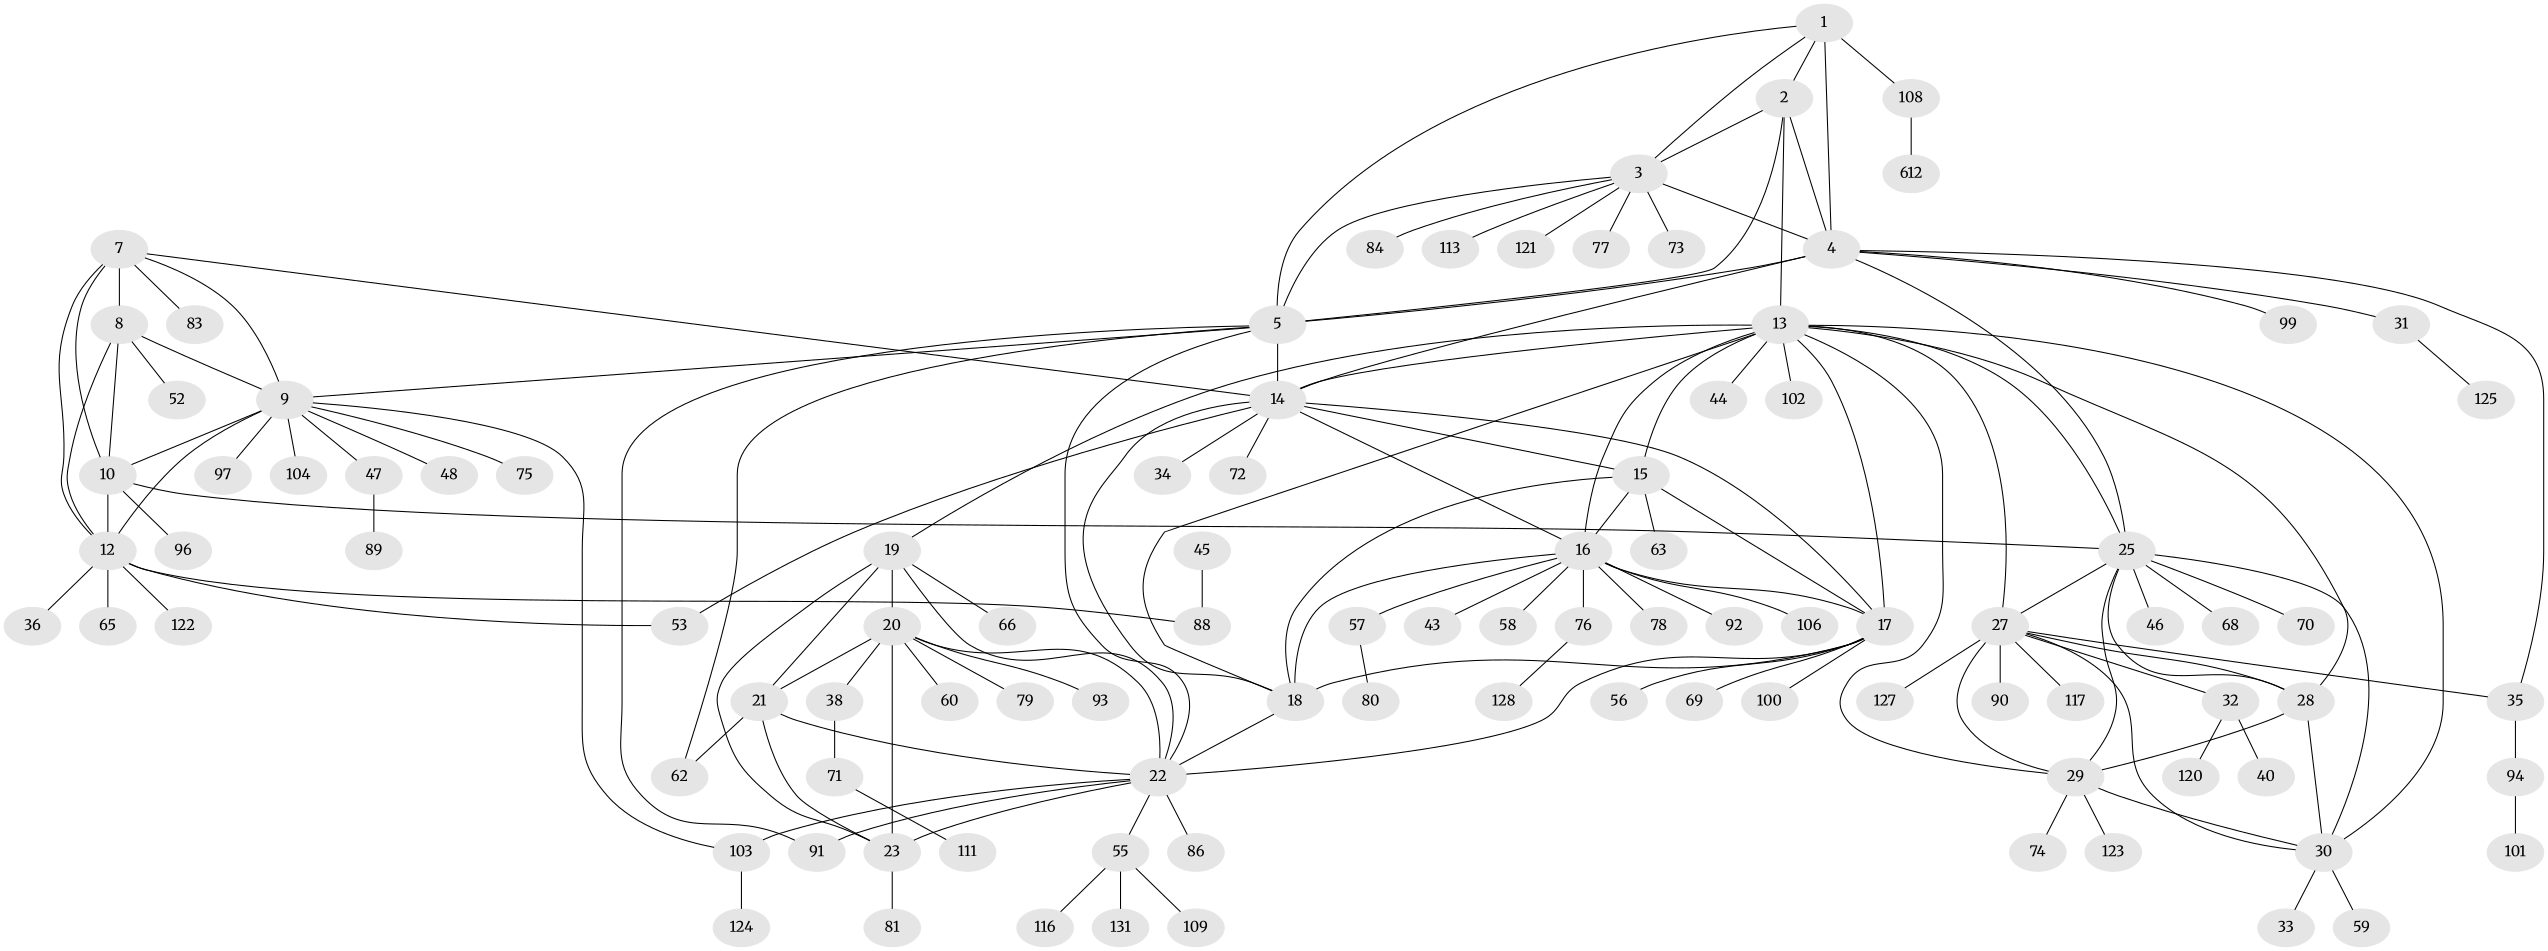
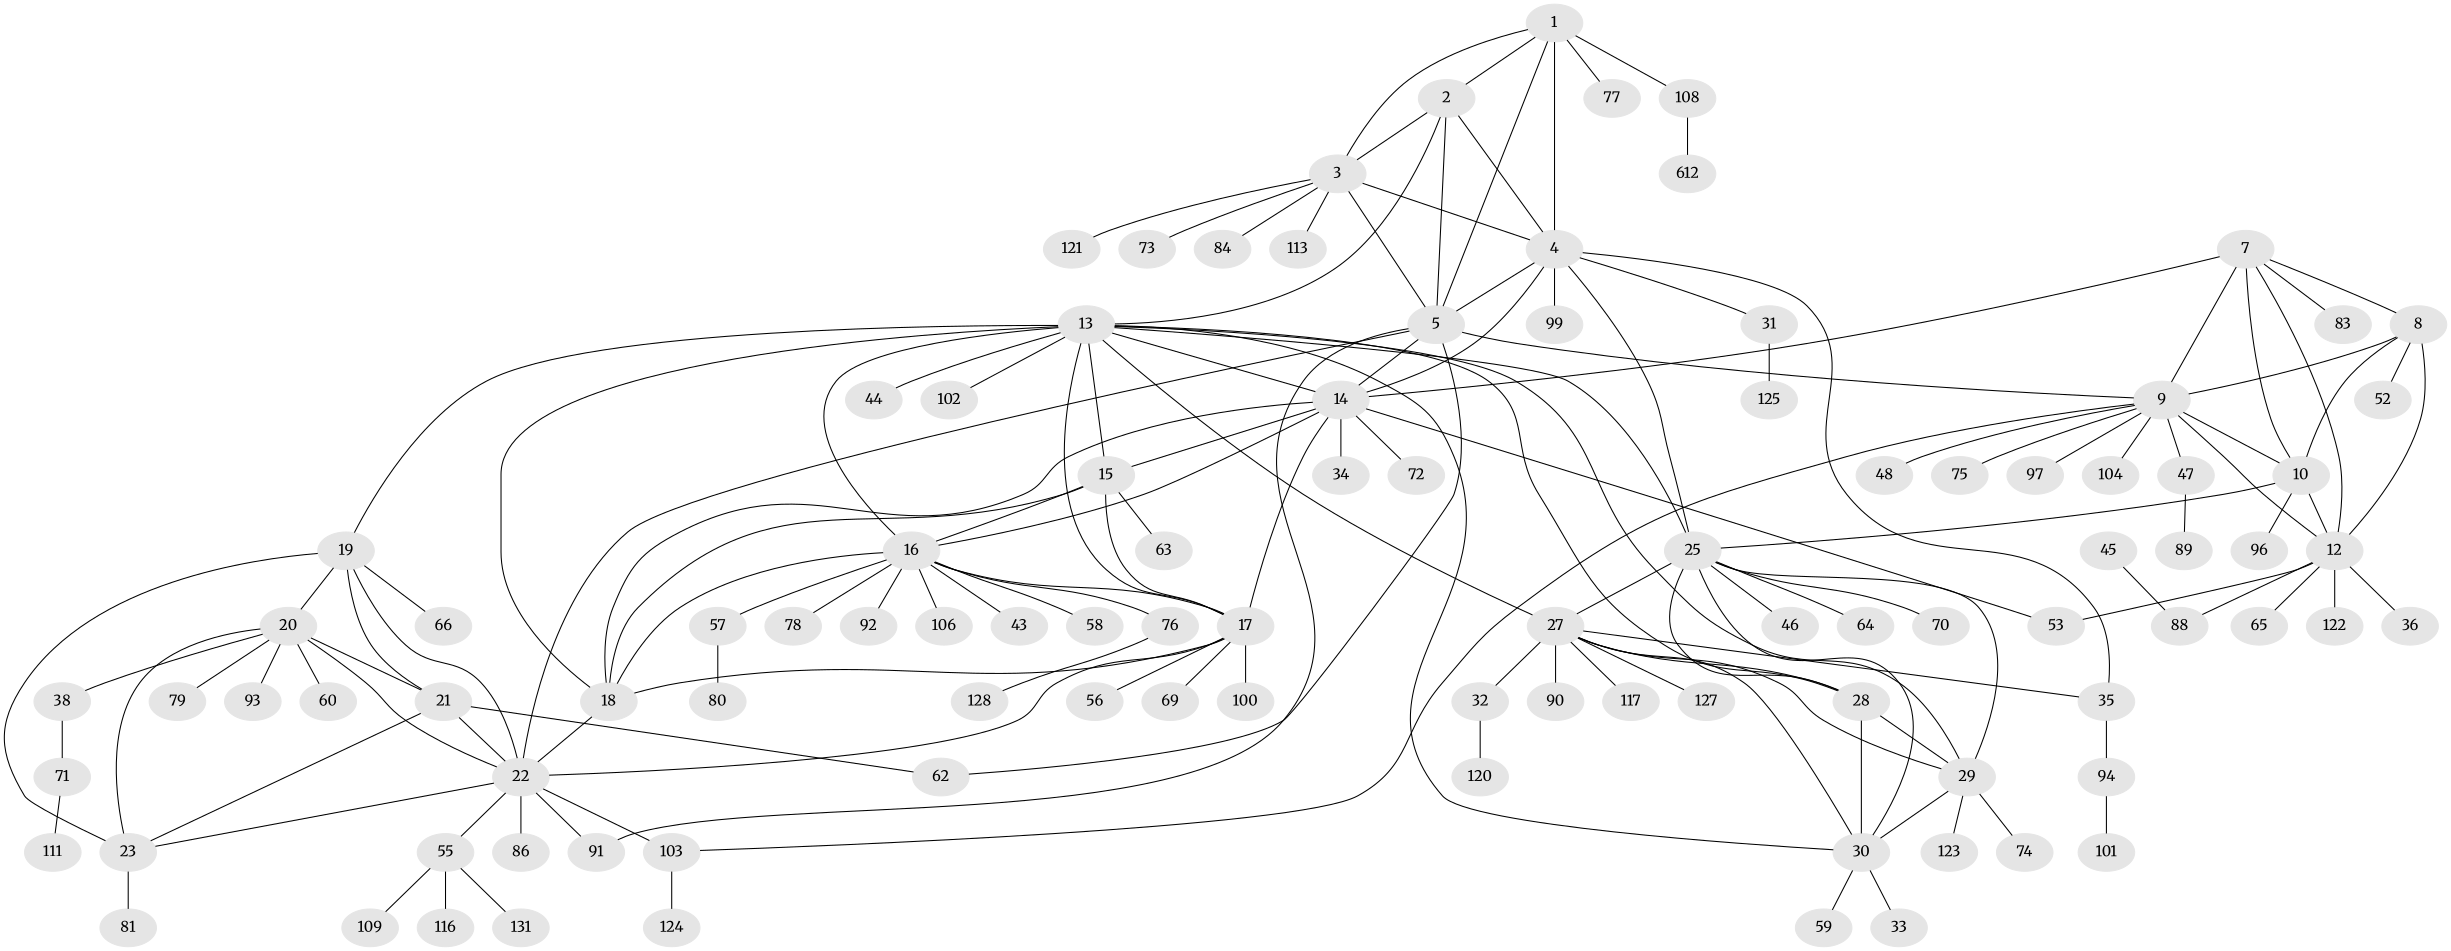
edge "3" -- "77": now "1" -- "77"
node "68": label "68" -> "64"
node "40": removed
